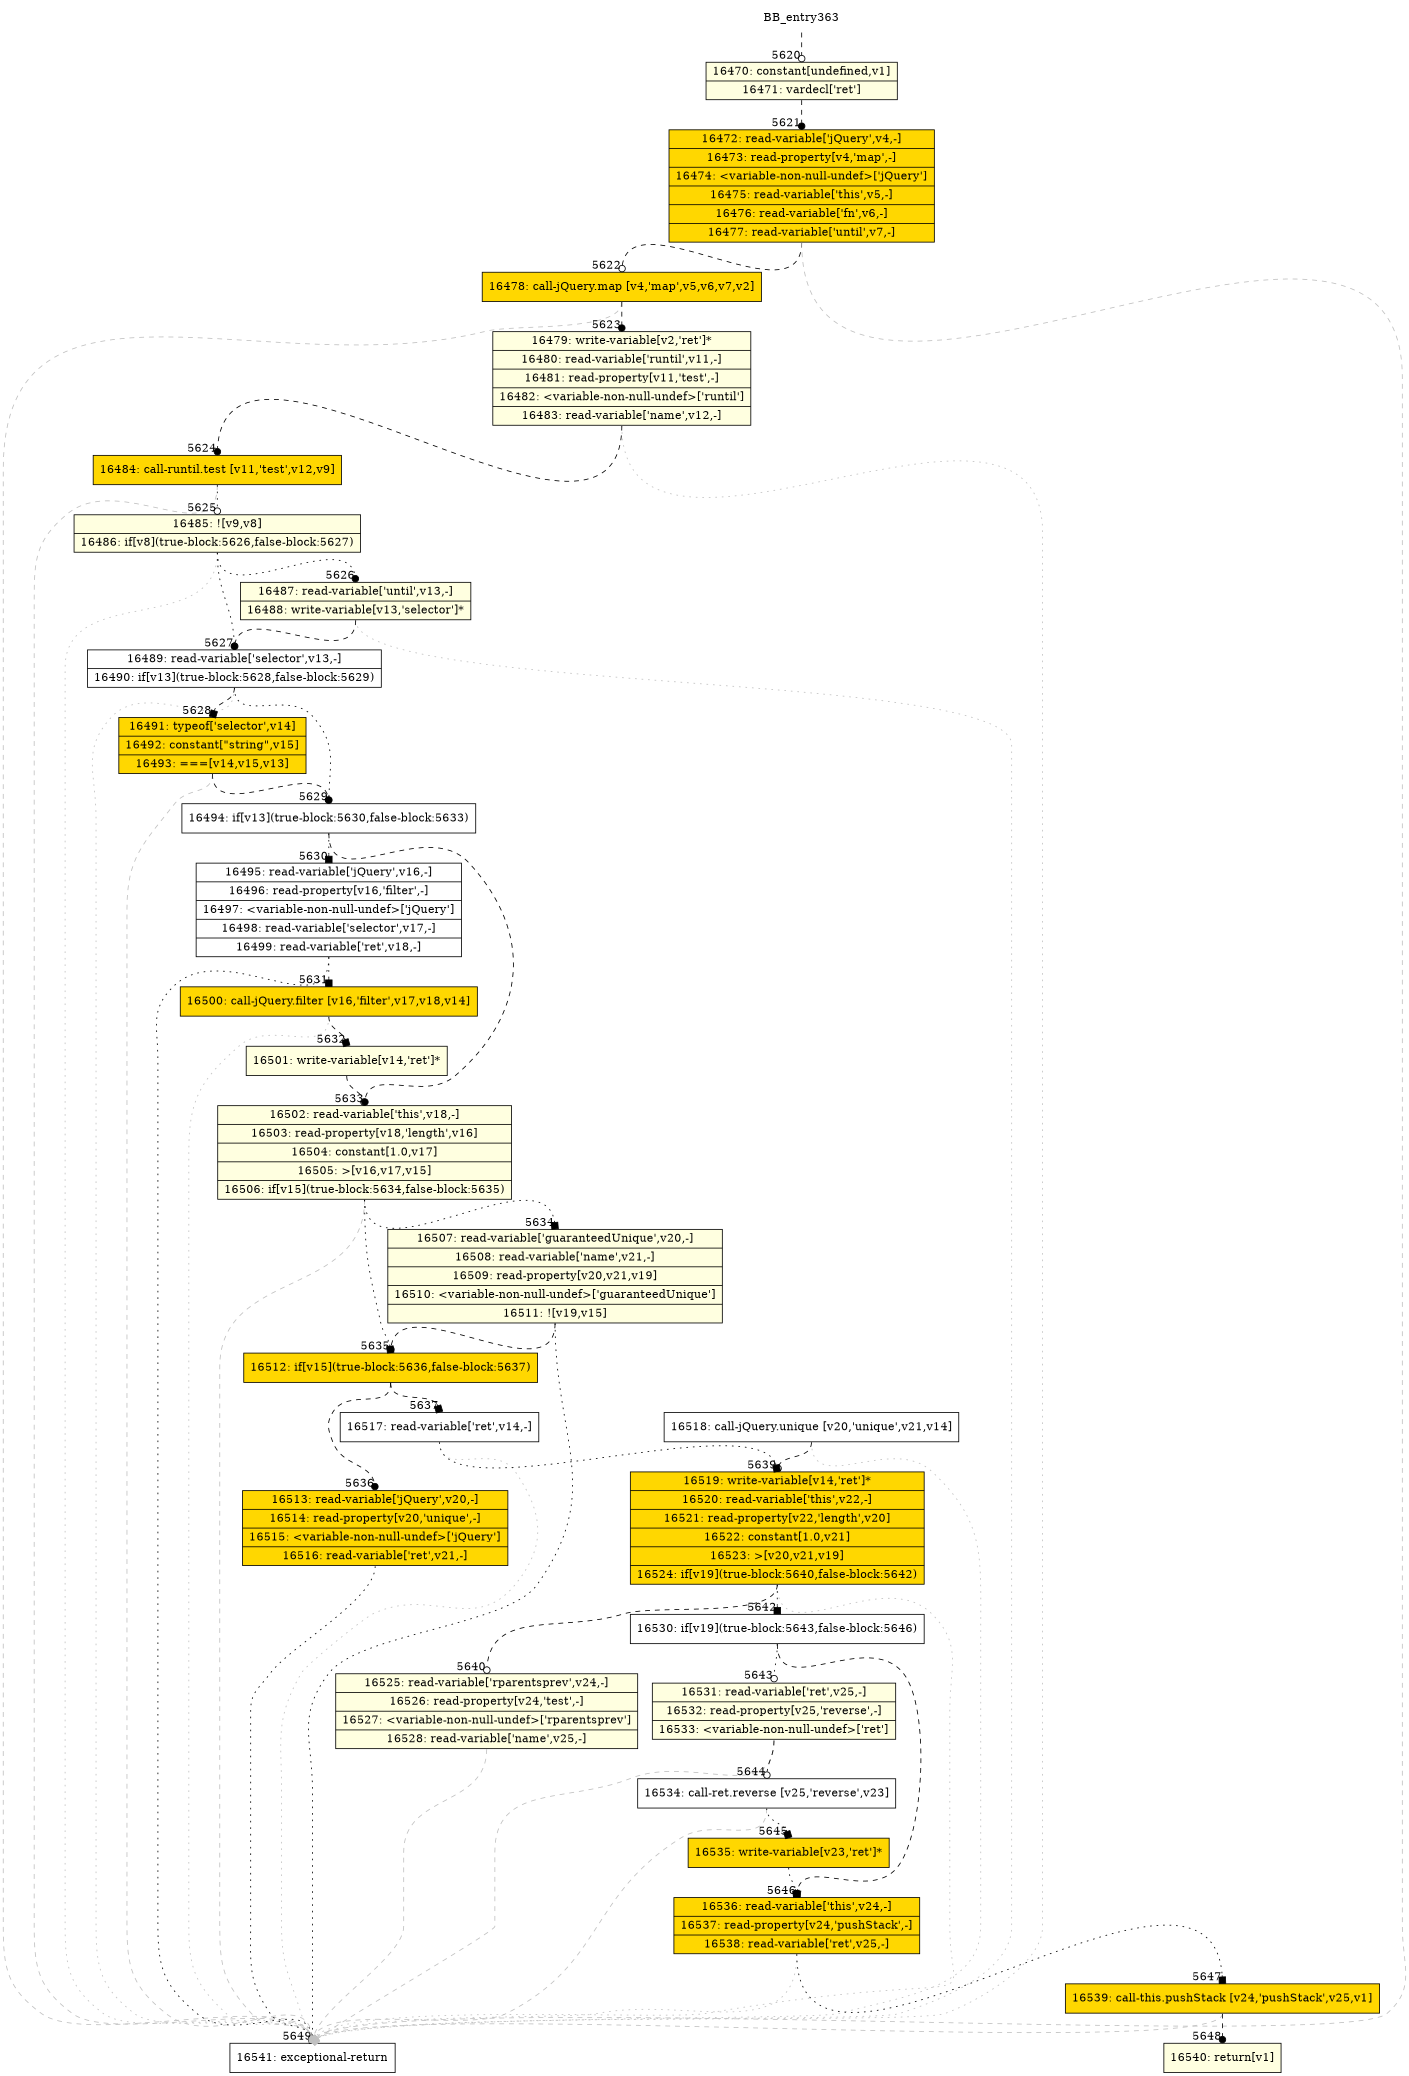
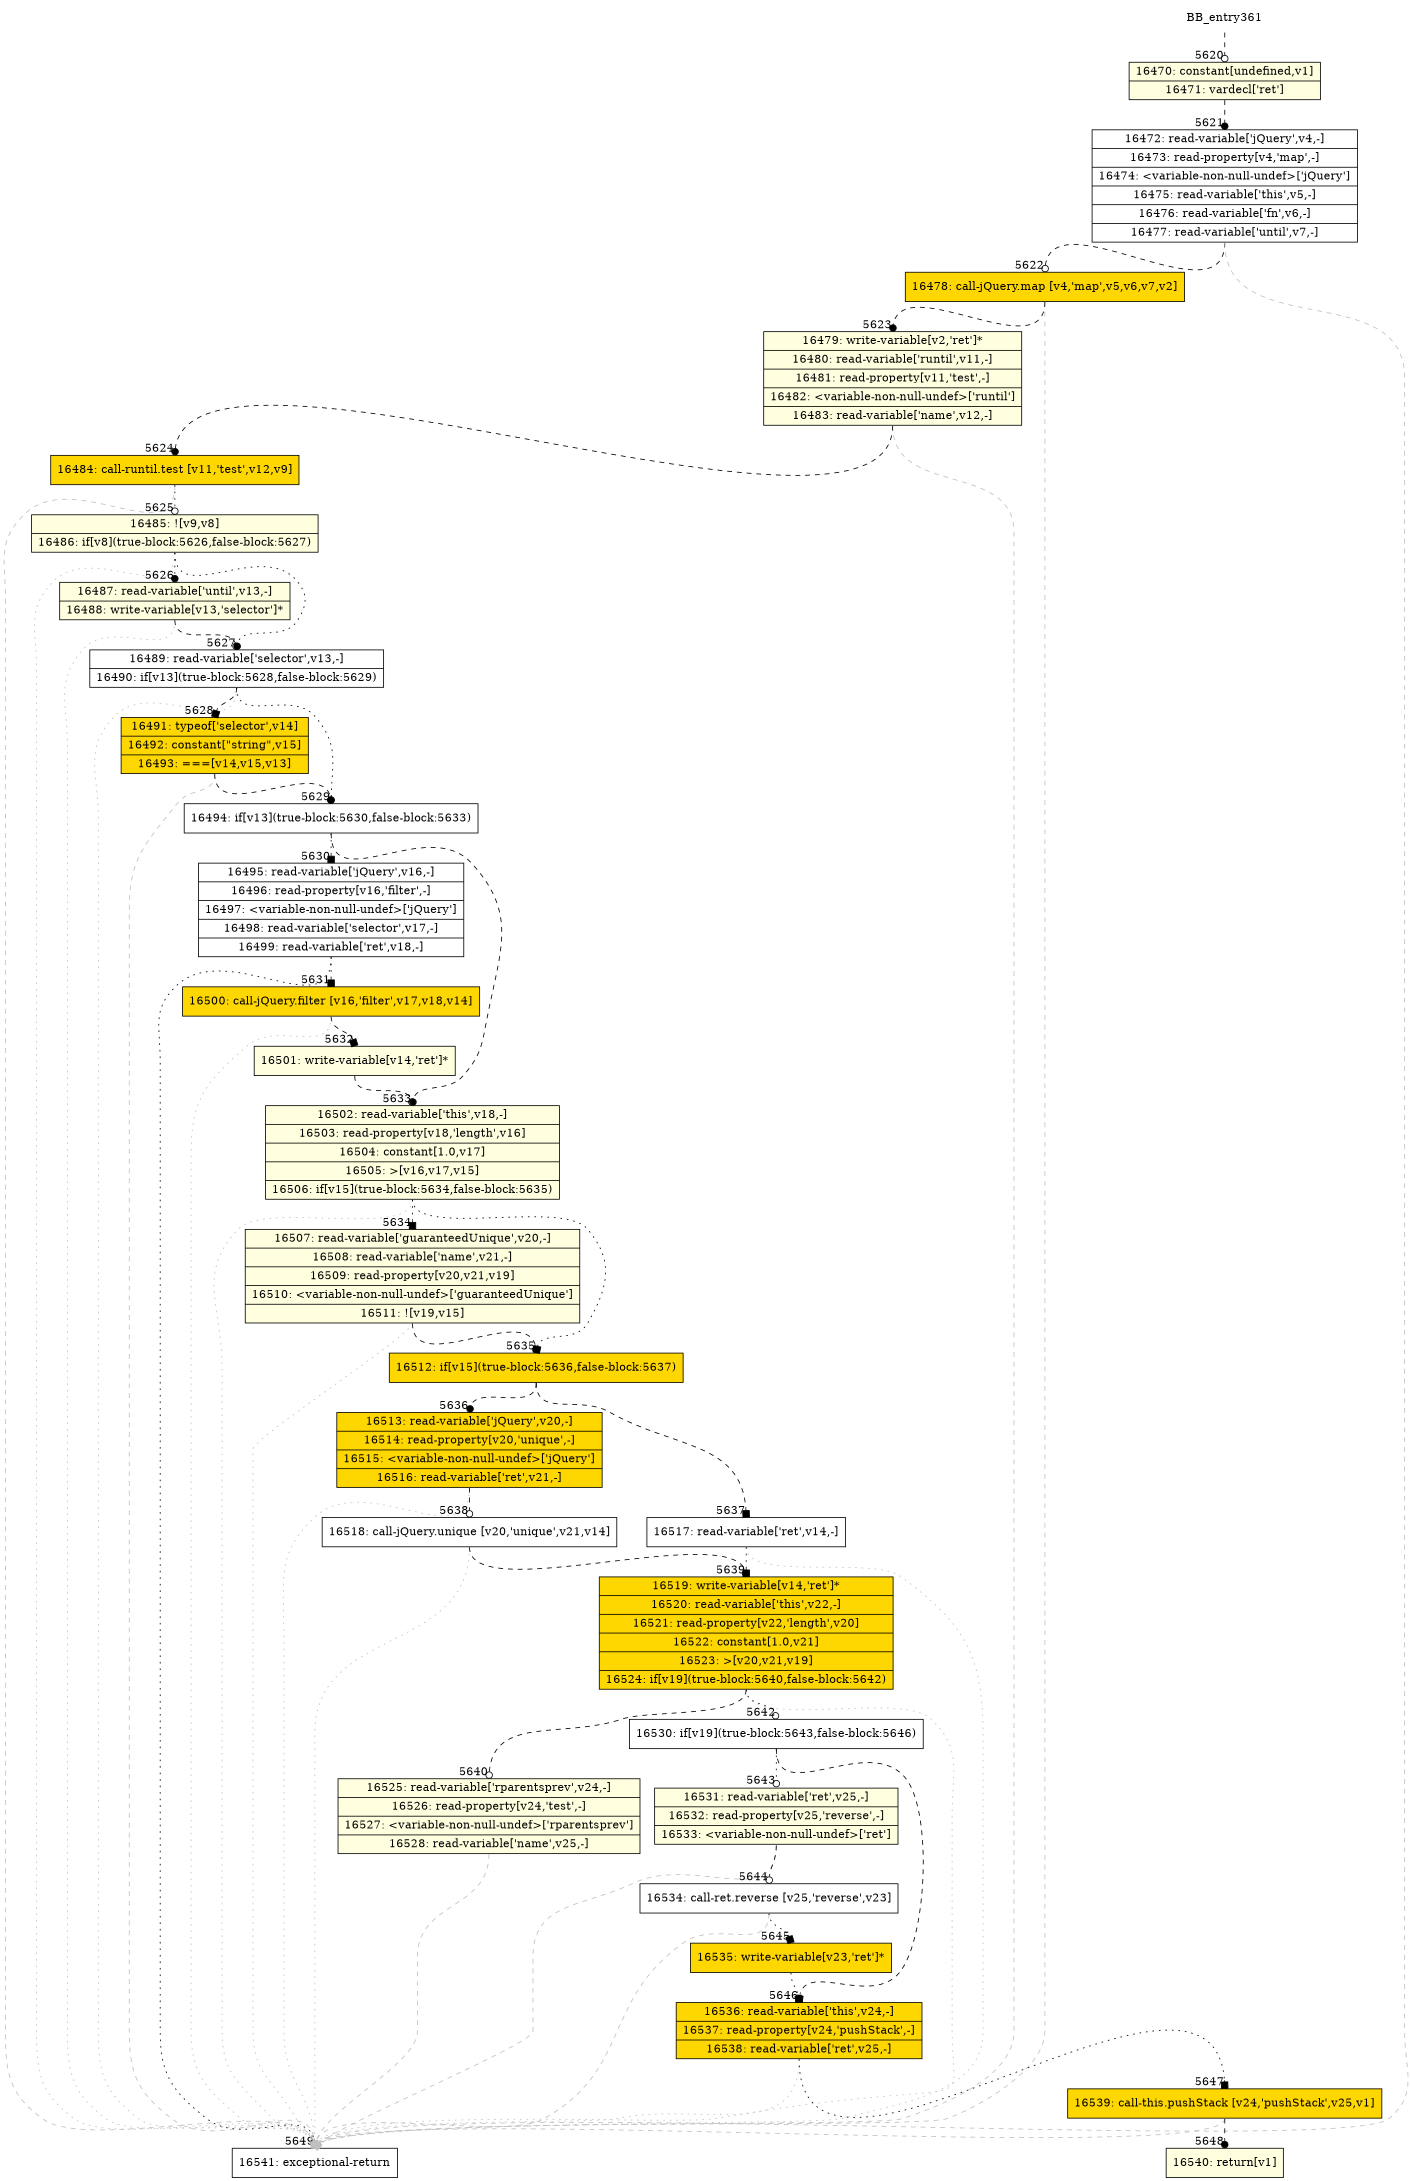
node "BB_entry363": label "BB_entry363" -> "BB_entry361"
node "16472: read-variable['jQuery',v4,-]": fillcolor gold -> white
edge "16479: write-variable[v2,'ret']*" -> "16541: exceptional-return": style dotted -> dashed
edge "16513: read-variable['jQuery',v20,-]" -> "16518: call-jQuery.unique [v20,'unique',v21,v14]": added
edge "16519: write-variable[v14,'ret']*" -> "16530: if[v19](true-block:5643,false-block:5646)": arrowhead box -> odot
edge "16502: read-variable['this',v18,-]" -> "16541: exceptional-return": style dashed -> dotted
edge "16507: read-variable['guaranteedUnique',v20,-]" -> "16541: exceptional-return": color black -> gray
edge "16513: read-variable['jQuery',v20,-]" -> "16541: exceptional-return": color black -> gray
